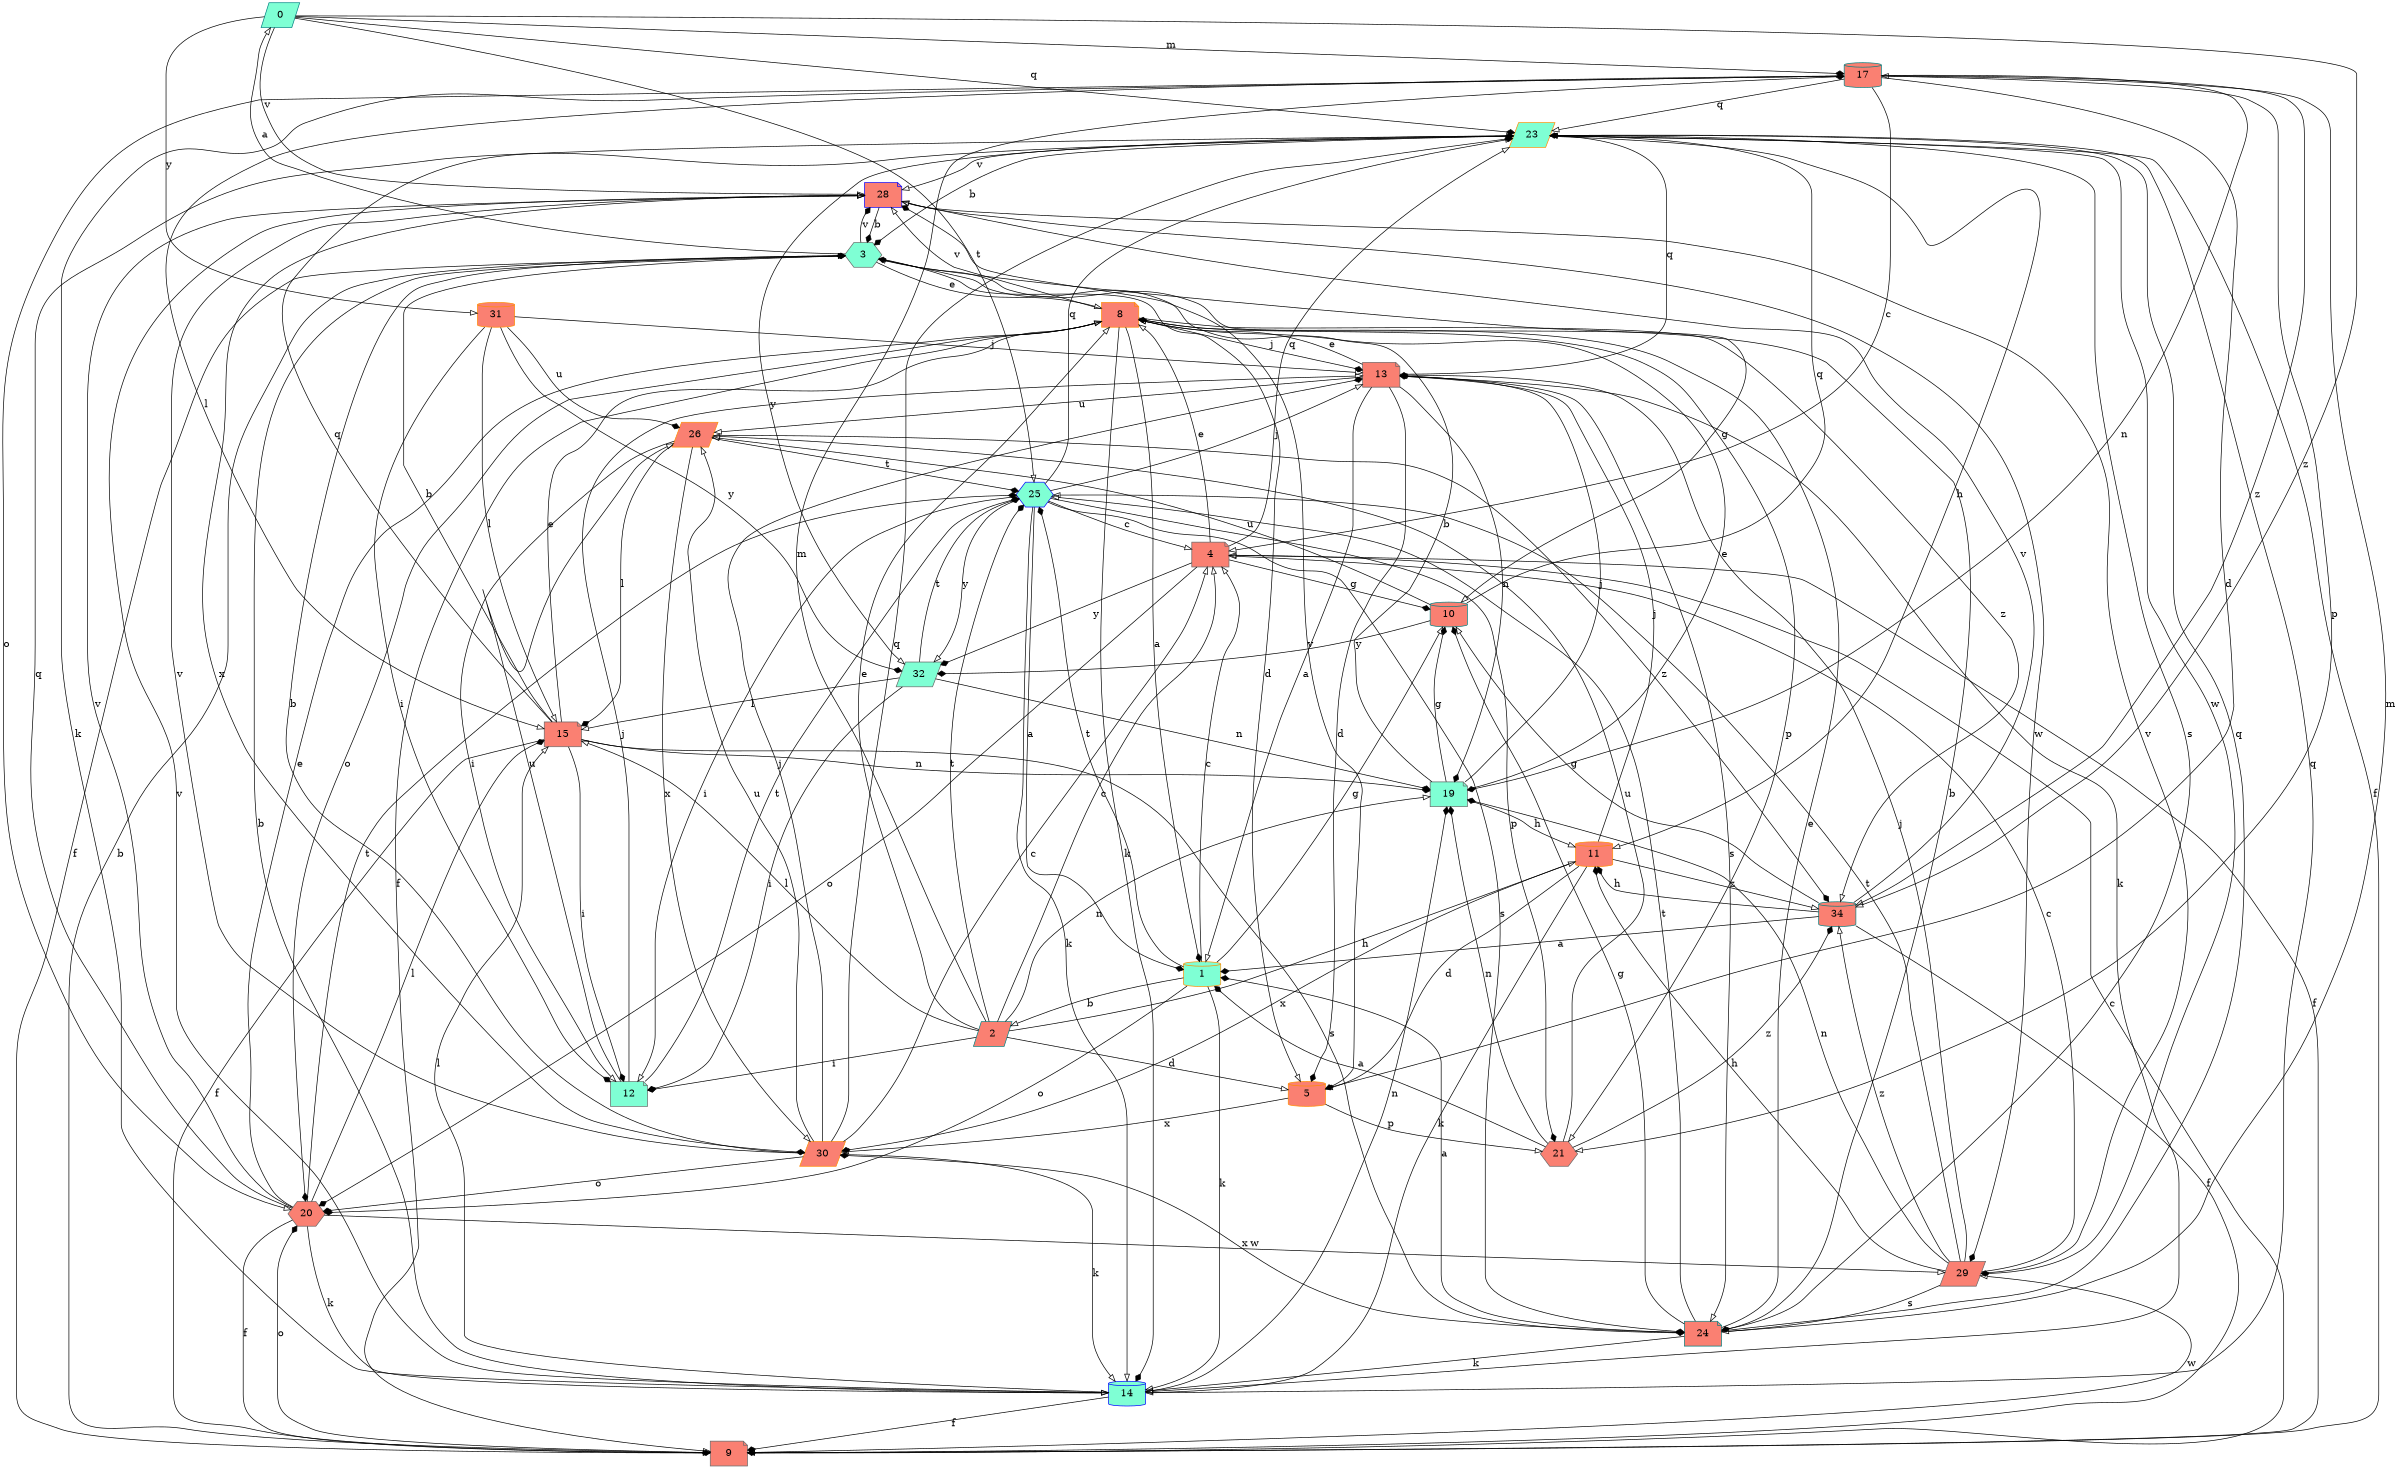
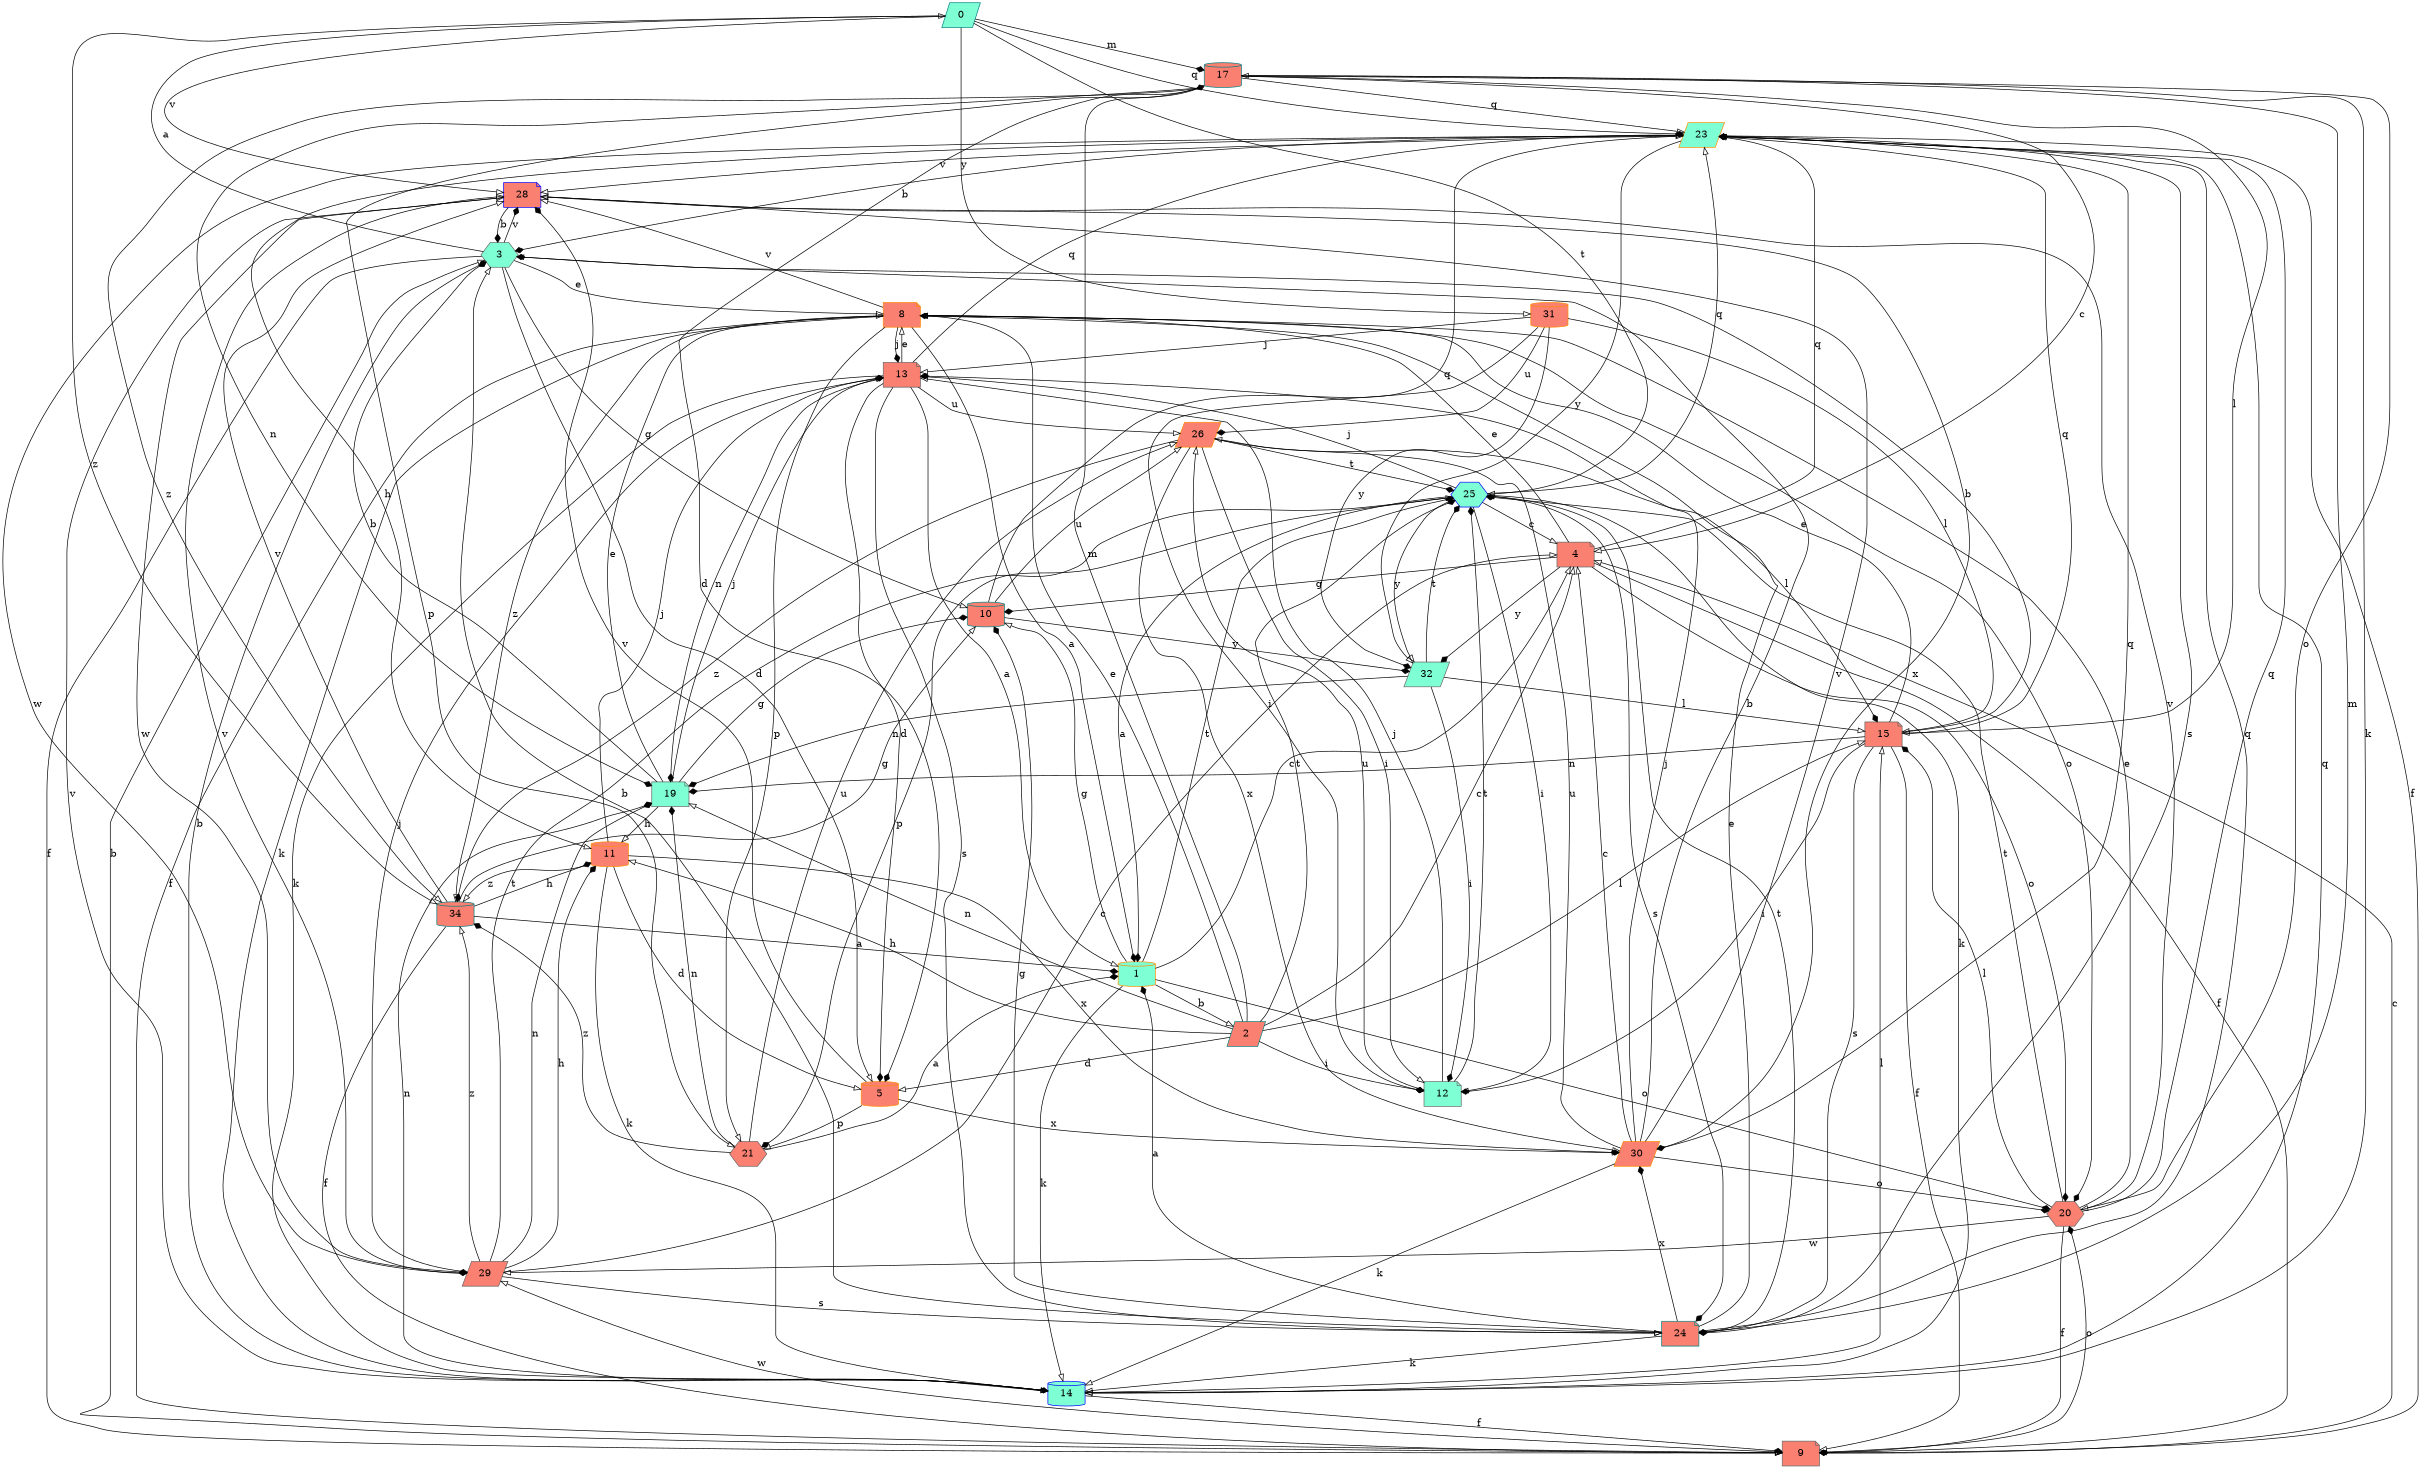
edge "20" -> "14": removed, label "k"
